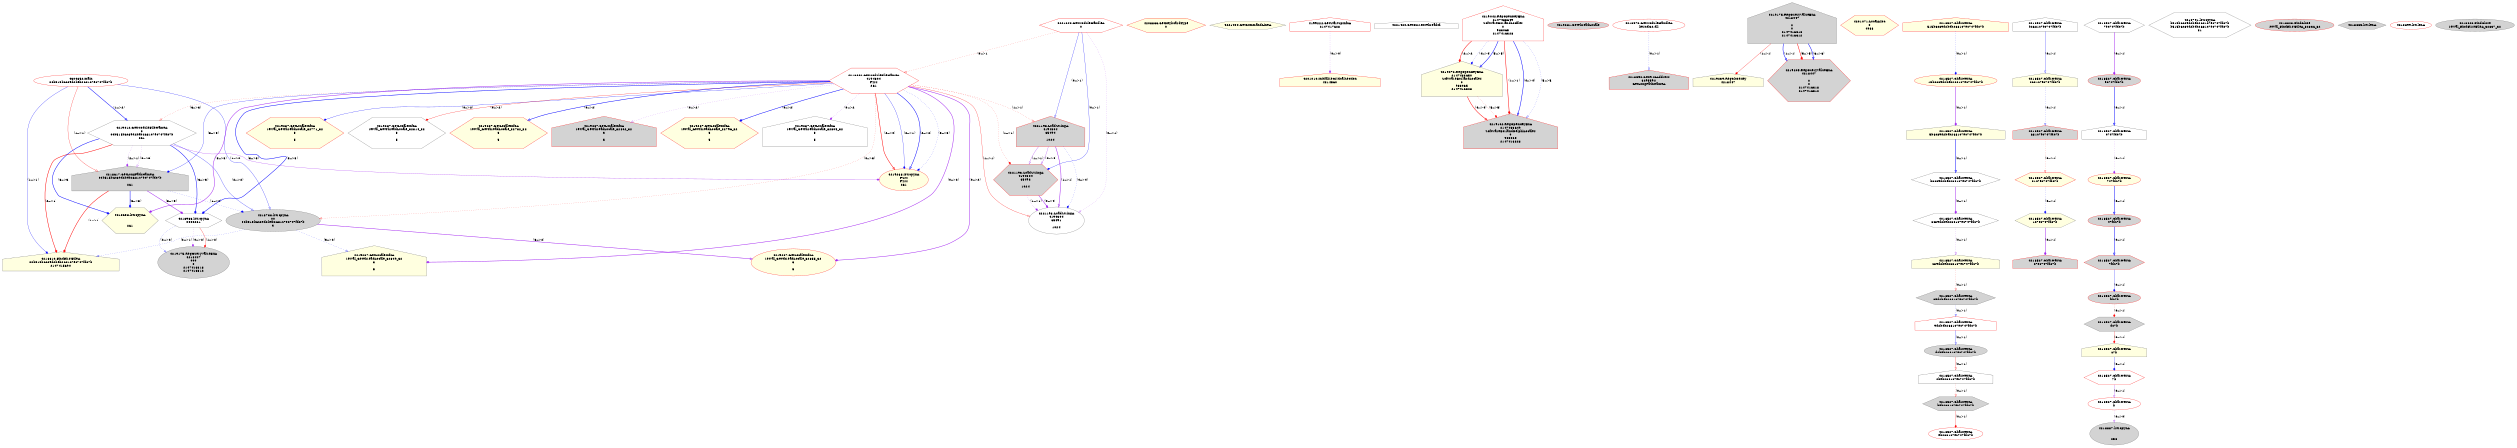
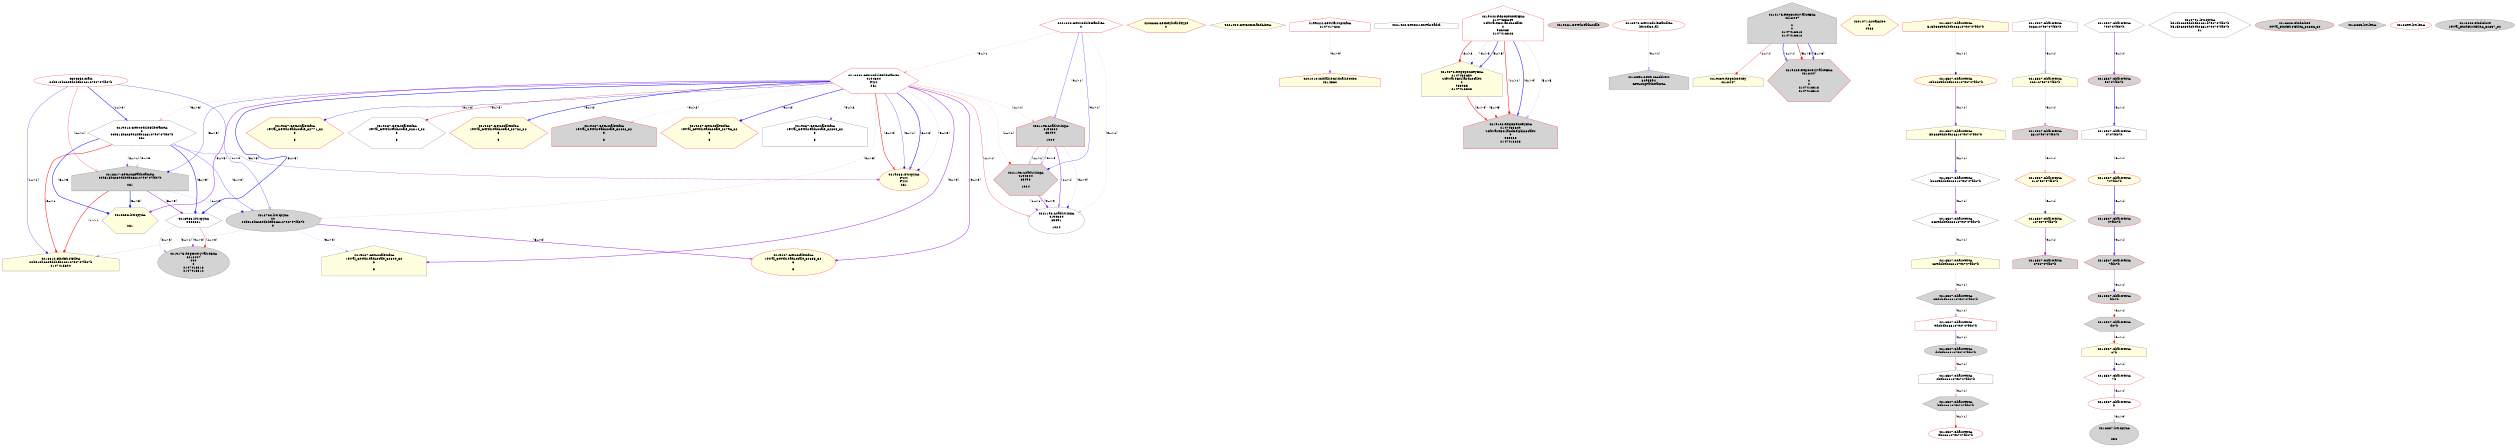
node "4218590.GetProcAddress 6295592 GetLongPathNameA": color red -> gray40
